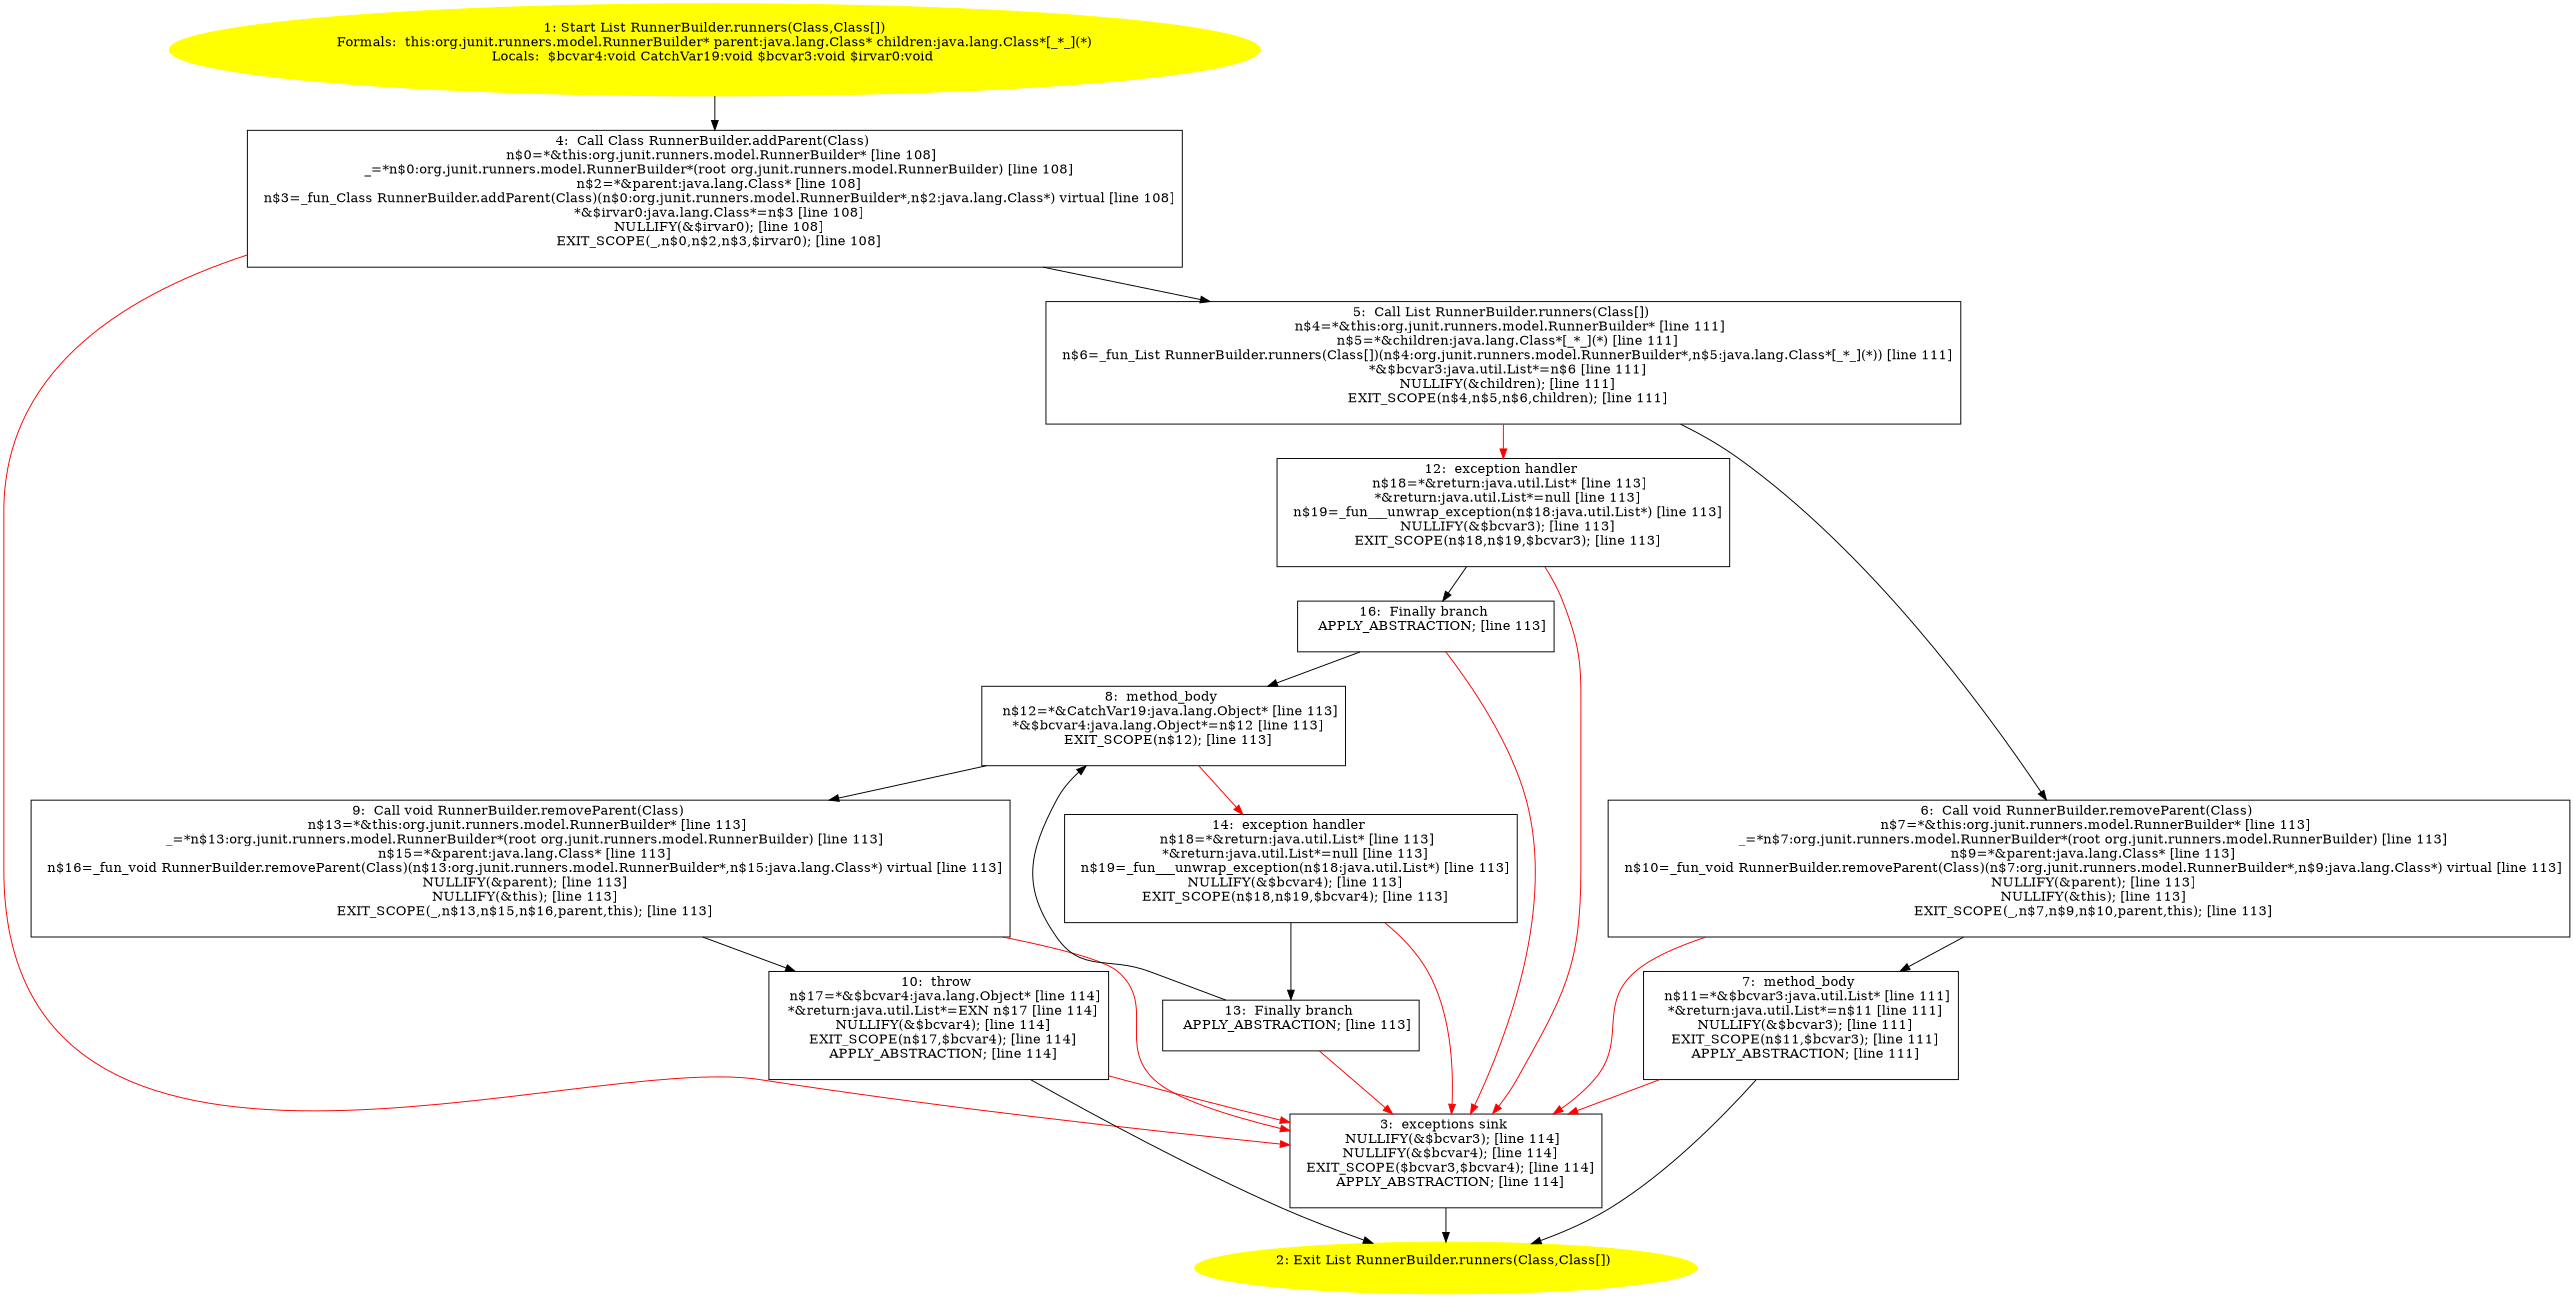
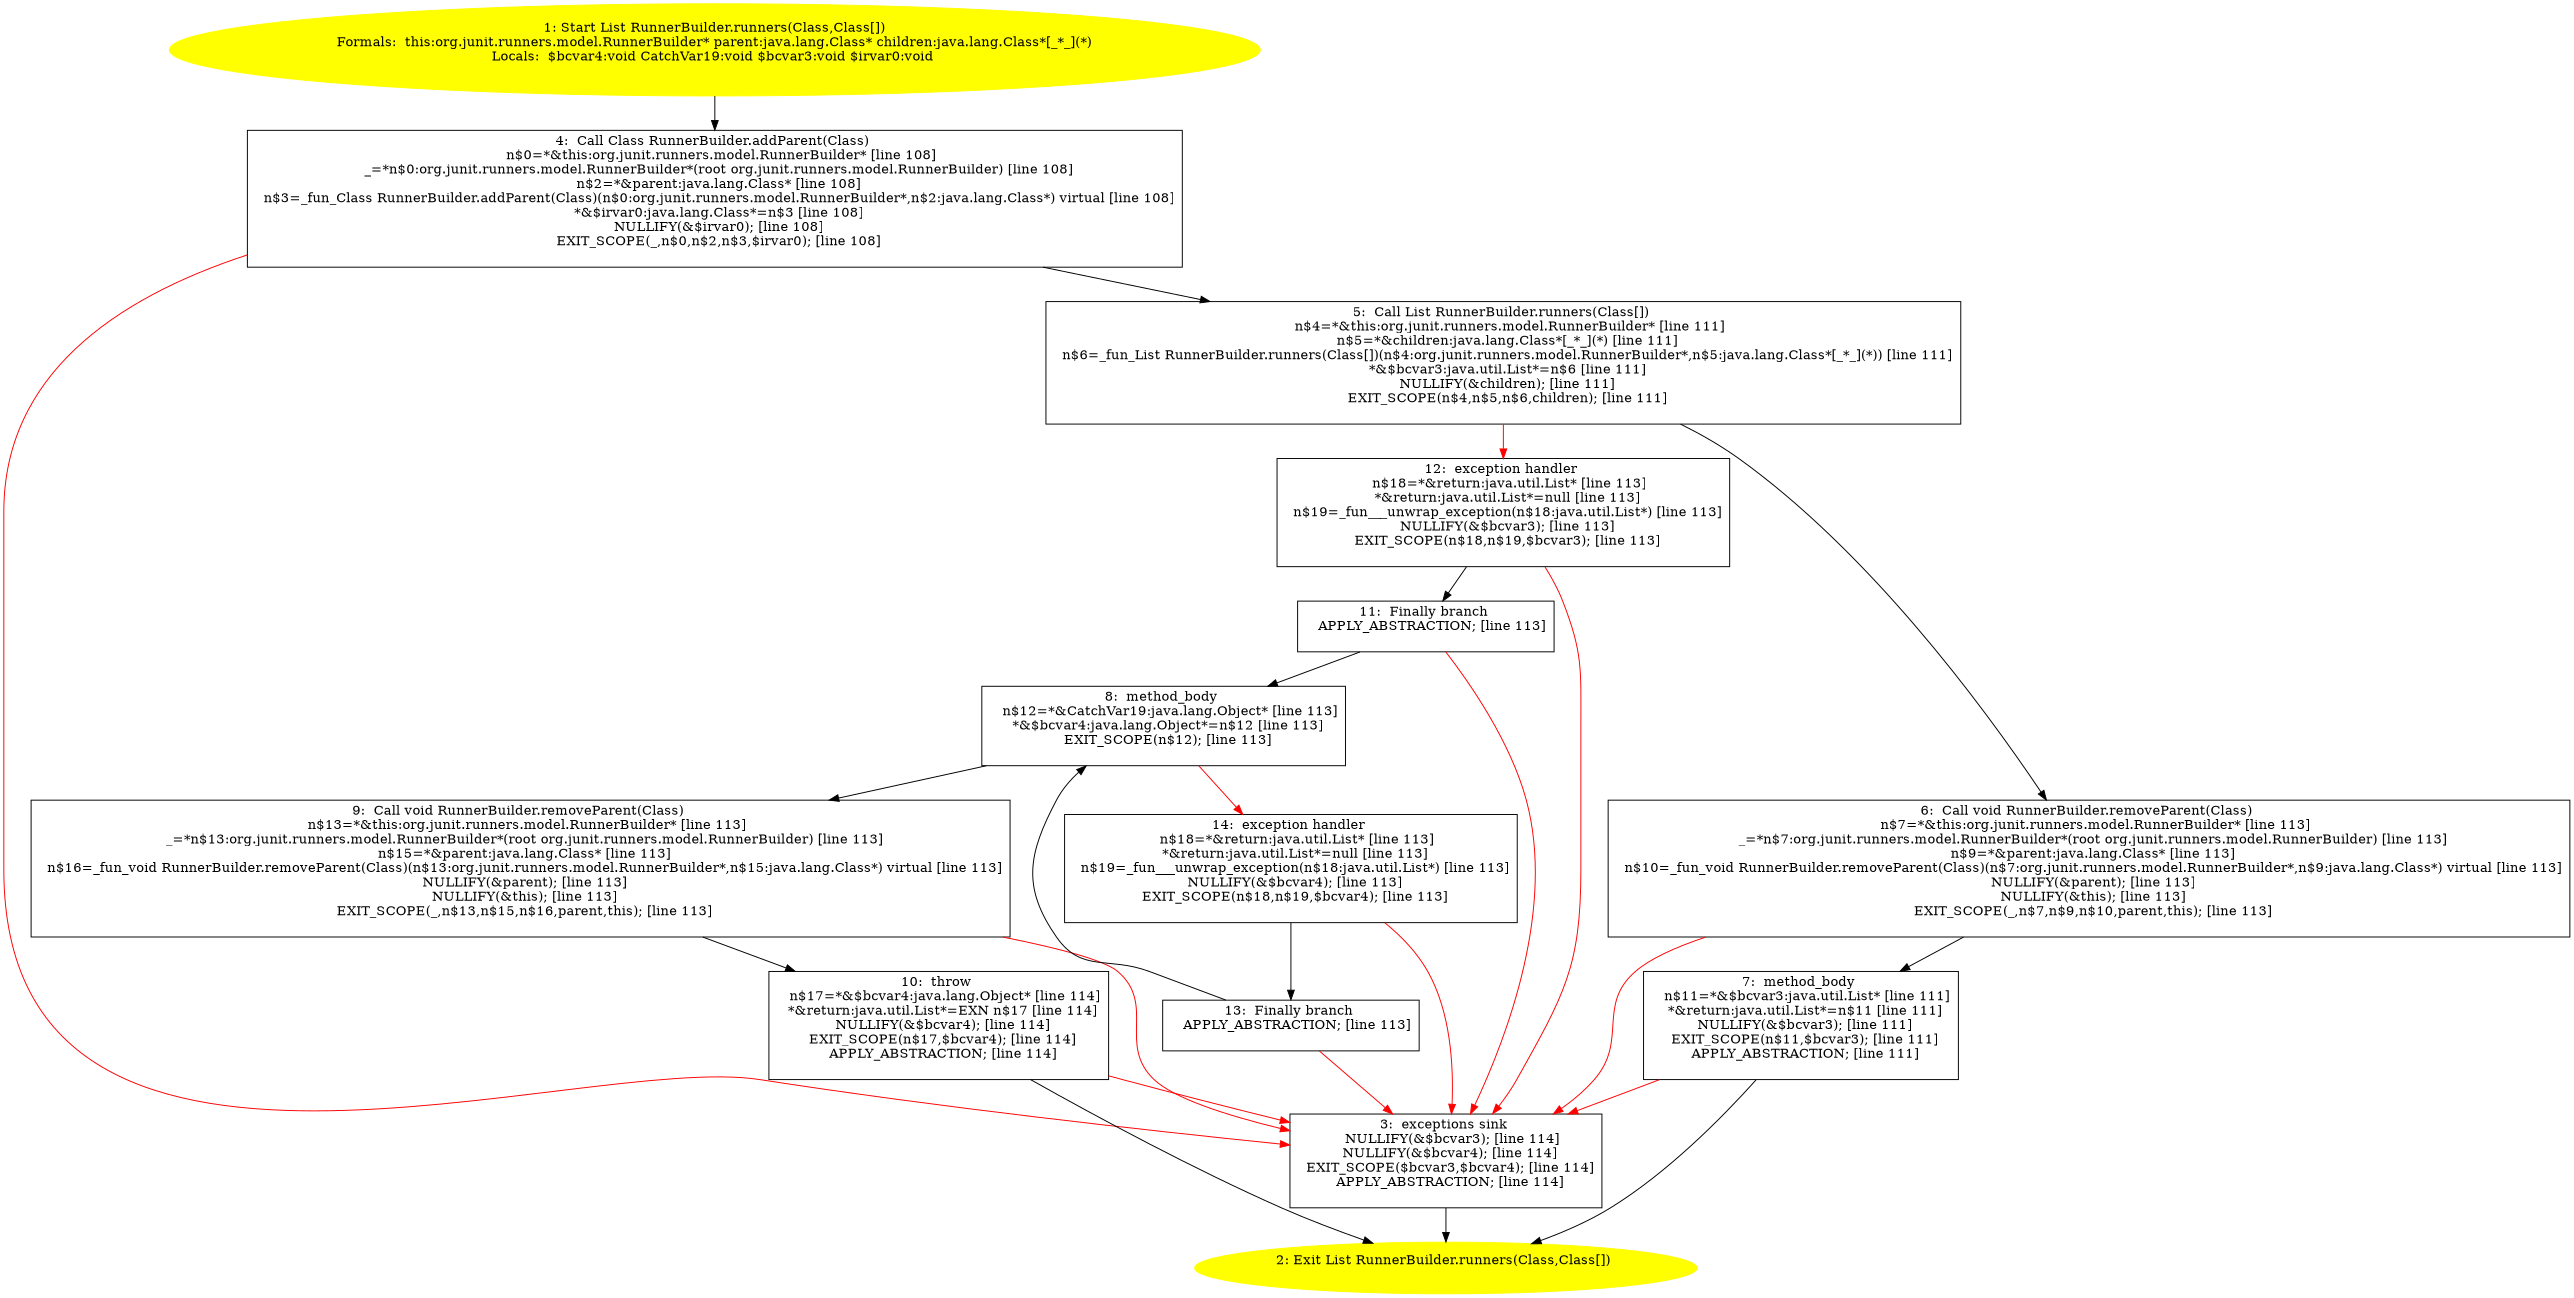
node "16:  Finally branch APPLY_ABSTRACTION; [line 113]": label "16:  Finally branch APPLY_ABSTRACTION; [line 113]" -> "11:  Finally branch APPLY_ABSTRACTION; [line 113]"
